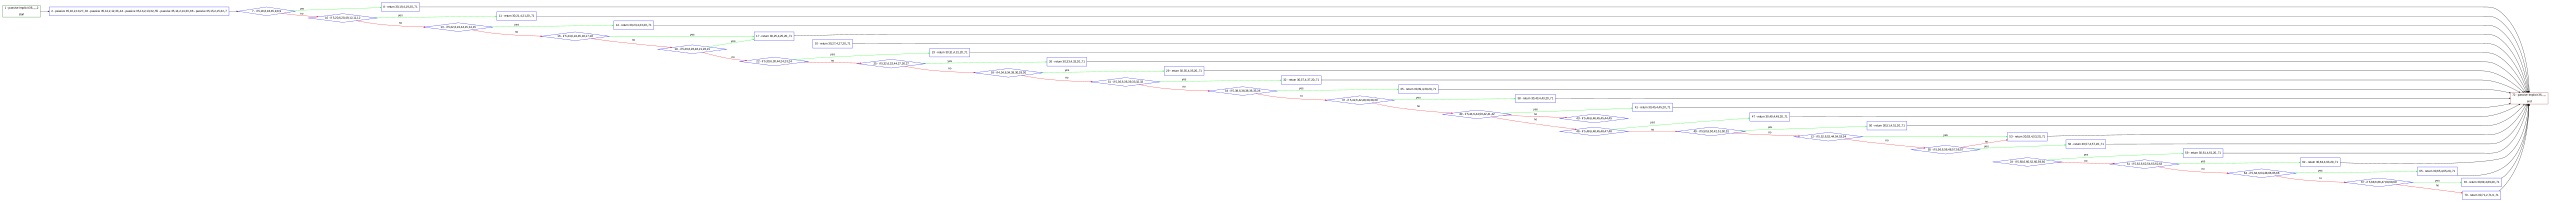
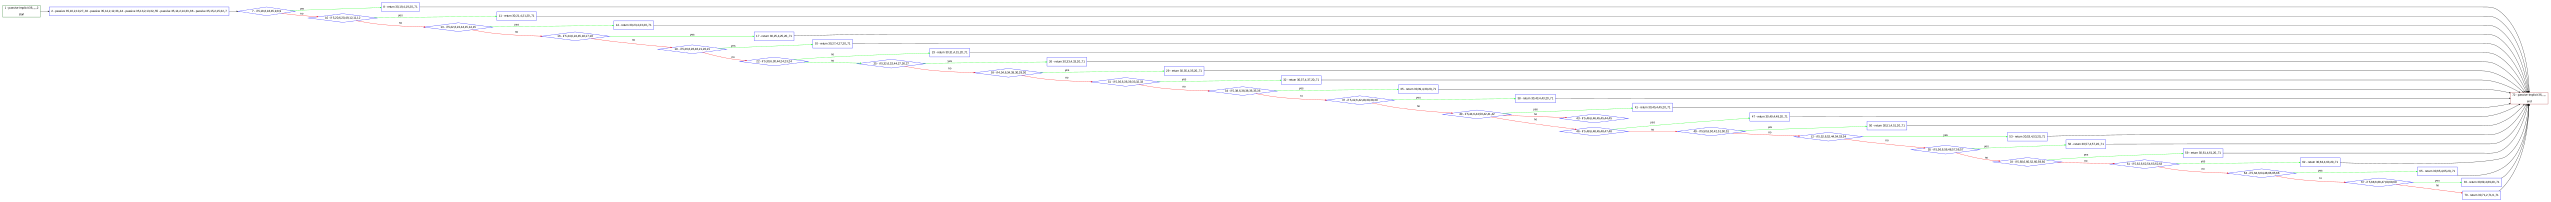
edge "19 - if 5,26,6,26,46,21,20,21" -> "17 - return 30,25,4,25,20,,71": now "19 - if 5,26,6,26,46,21,20,21" -> "20 - return 30,27,4,27,20,,71"
edge "22 - if 5,30,6,30,44,24,23,24" -> "23 - return 30,31,4,31,20,,71": label "yes" -> "no"
edge "22 - if 5,30,6,30,44,24,23,24" -> "25 - if 5,32,6,32,44,27,26,27": color #ff0000 -> #00ff00
edge "55 - if 5,56,6,56,48,57,56,57" -> "53 - return 30,53,4,53,20,,71": now "55 - if 5,56,6,56,48,57,56,57" -> "58 - if 5,60,6,60,52,60,59,60"
